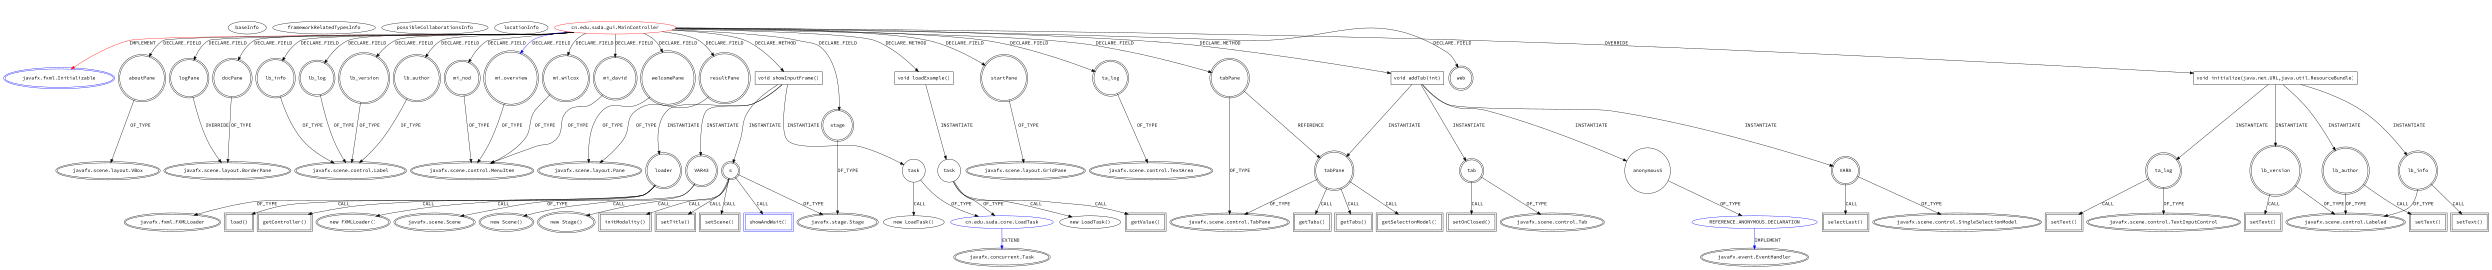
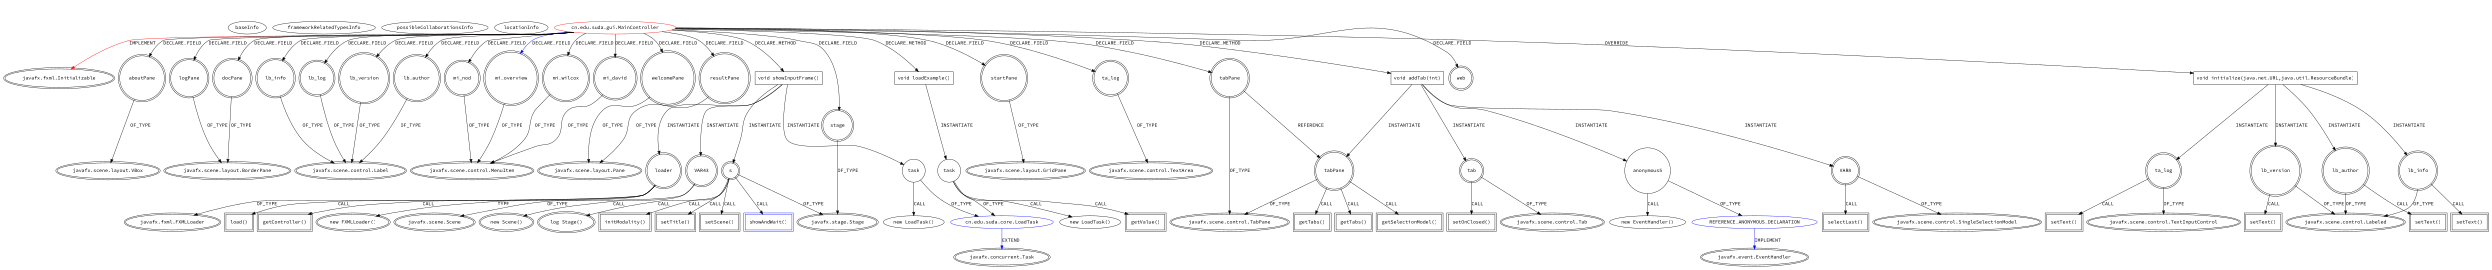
node "javafx.fxml.Initializable": color blue -> black
edge "logPane" -> "javafx.scene.layout.BorderPane": label "OVERRIDE" -> "OF_TYPE"
edge "loader" -> "new FXMLLoader()": label "CALL" -> "TYPE"
node "new Stage()": label "new Stage()" -> "log Stage()"
node "new EventHandler()": added
